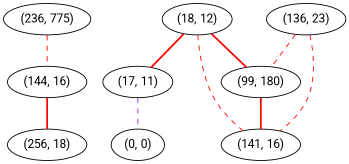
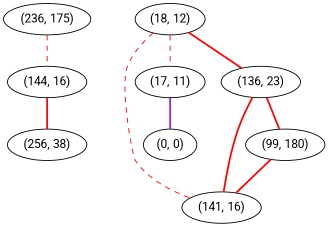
node "(236, 775)": label "(236, 775)" -> "(236, 175)"
edge "(18, 12)" -- "(99, 180)": now "(18, 12)" -- "(136, 23)"
edge "(18, 12)" -- "(17, 11)": style bold -> dashed
edge "(136, 23)" -- "(99, 180)": style dashed -> bold
edge "(136, 23)" -- "(141, 16)": style dashed -> bold
edge "(17, 11)" -- "(0, 0)": style dashed -> bold
node "(256, 18)": label "(256, 18)" -> "(256, 38)"
